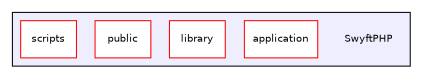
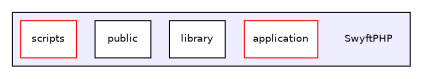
node "public": color red -> black
node "library": color red -> black
